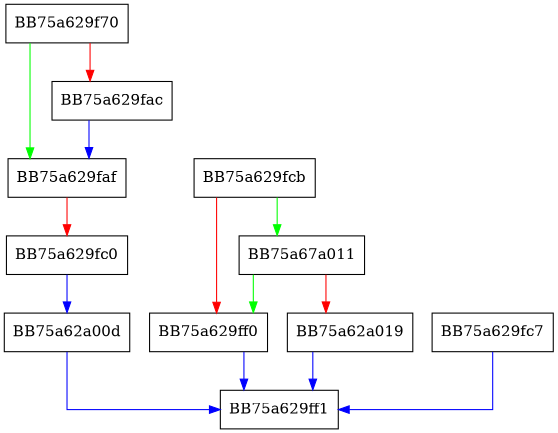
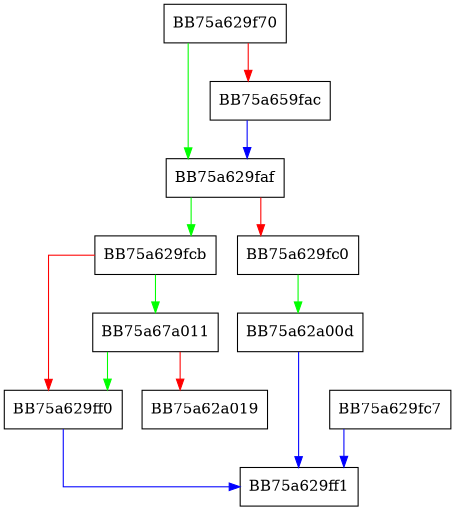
node "BB75a629fac": label "BB75a629fac" -> "BB75a659fac"
edge "BB75a629faf" -> "BB75a629fcb": added
edge "BB75a629fc0" -> "BB75a62a00d": color blue -> green
edge "BB75a62a019" -> "BB75a629ff1": removed
